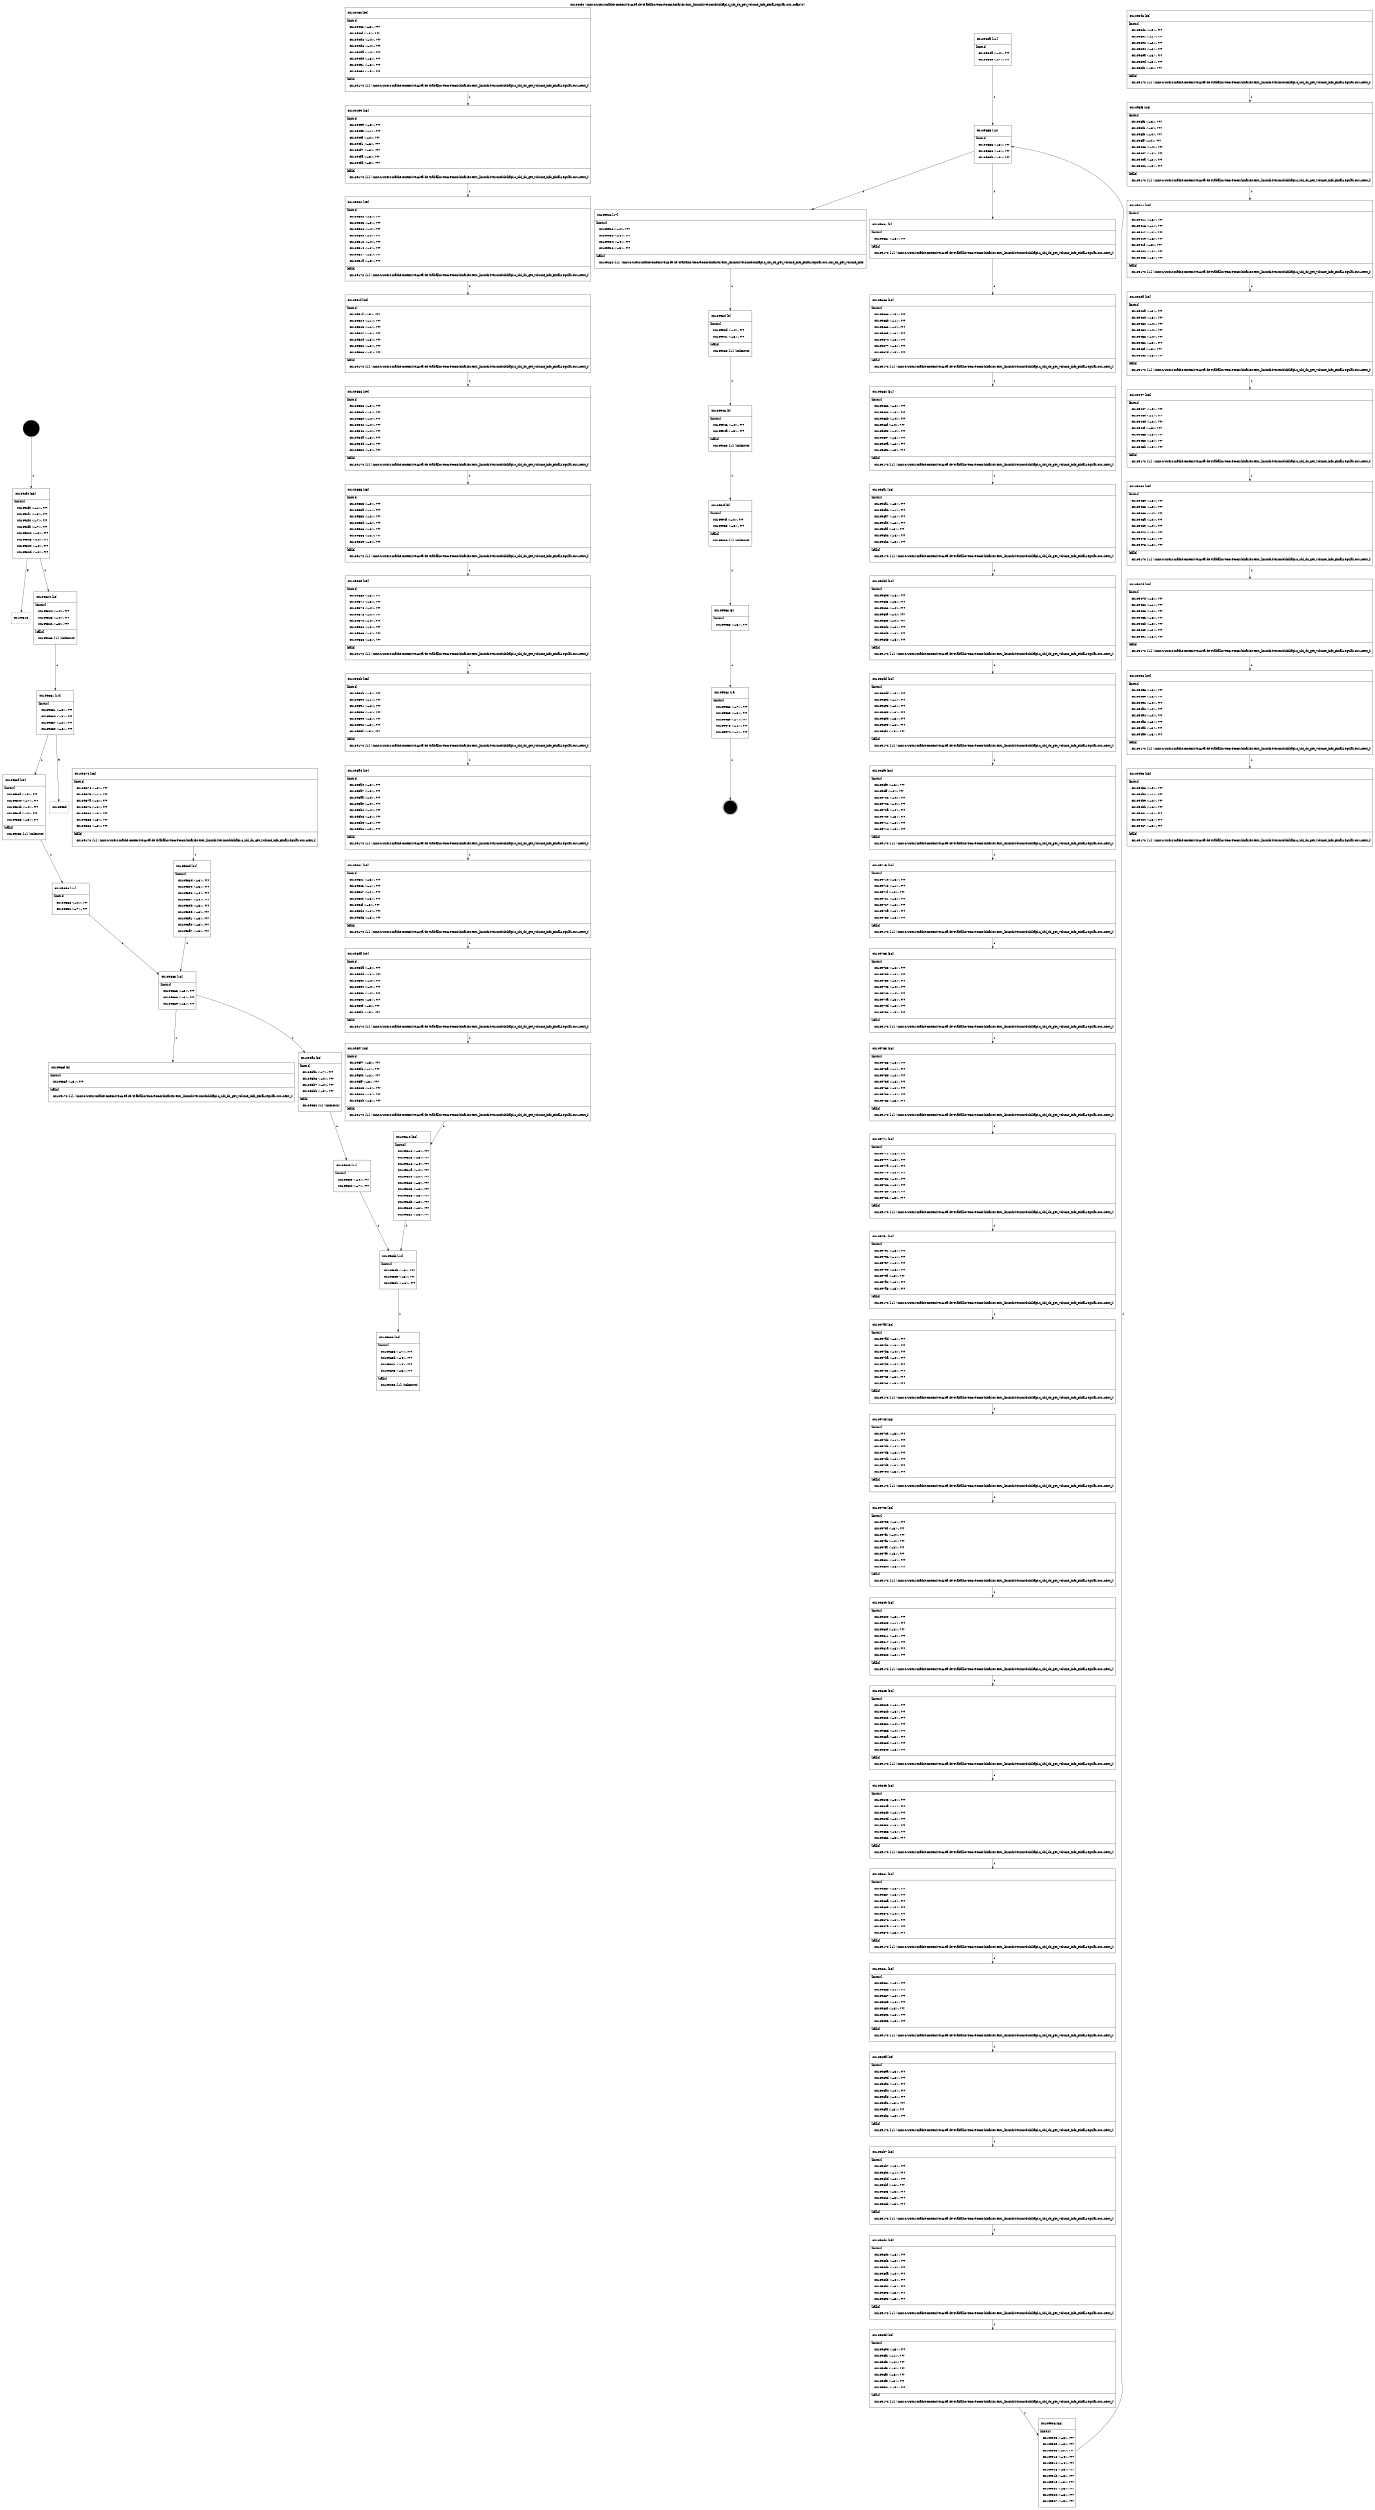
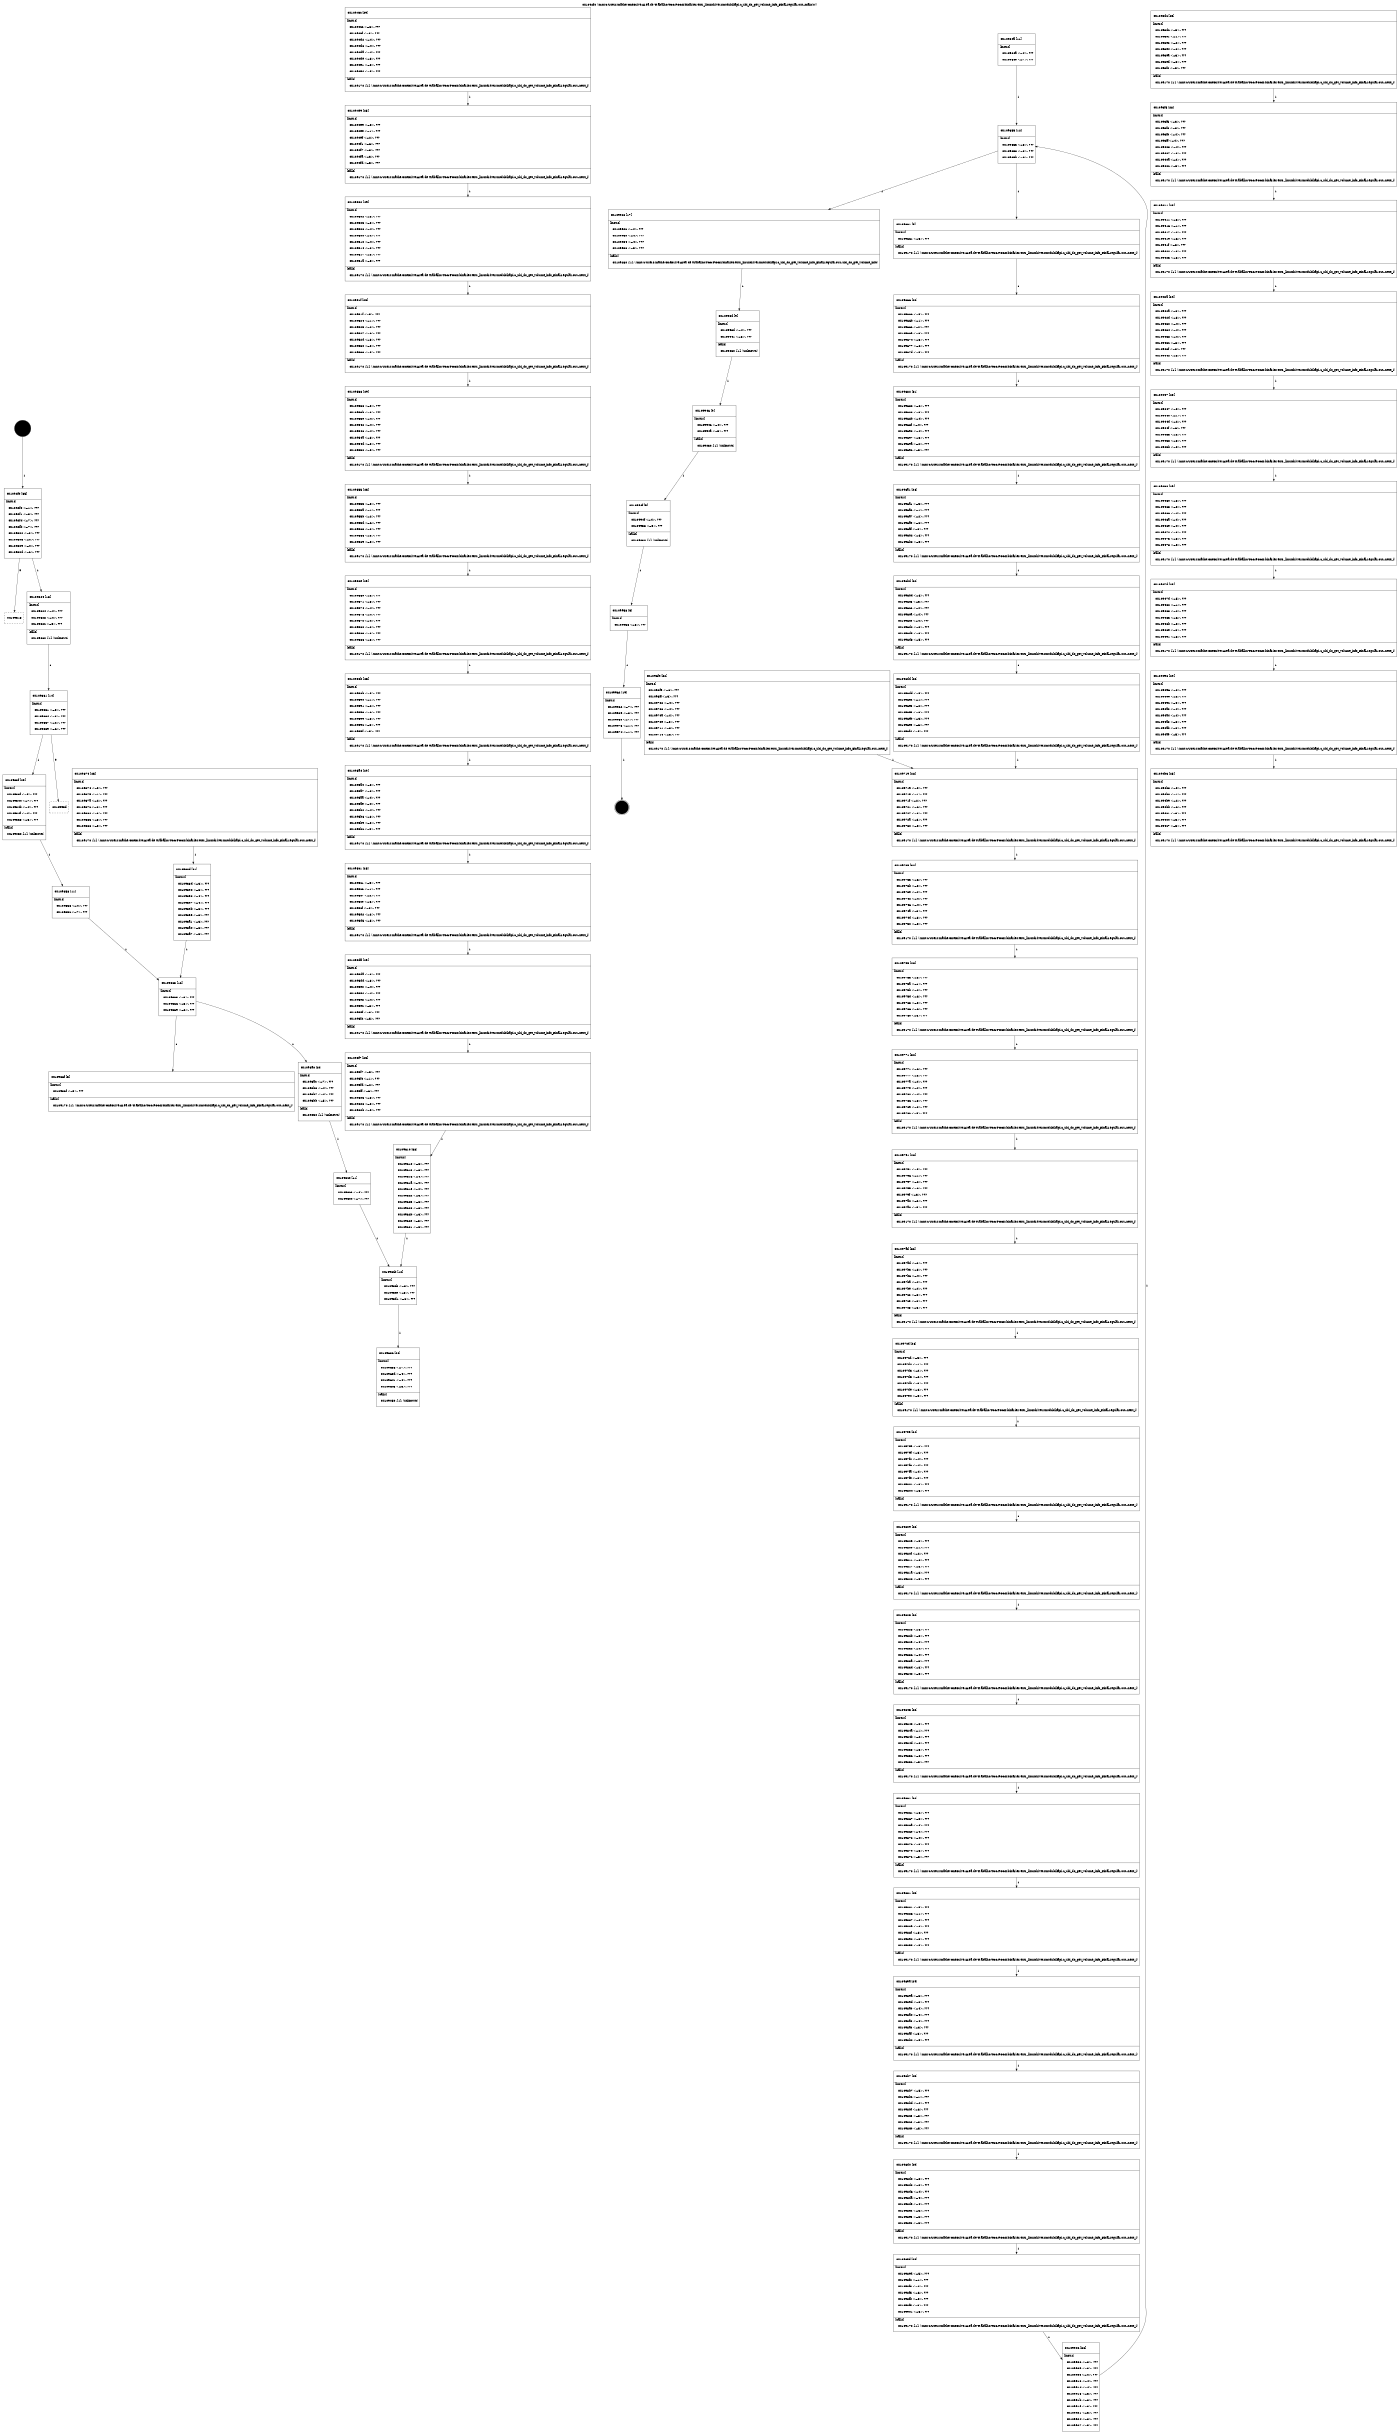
edge "0x1096dd [28]" -> "0x1096f9 [32]": now "0x1096dd [28]" -> "0x109719 [28]"
